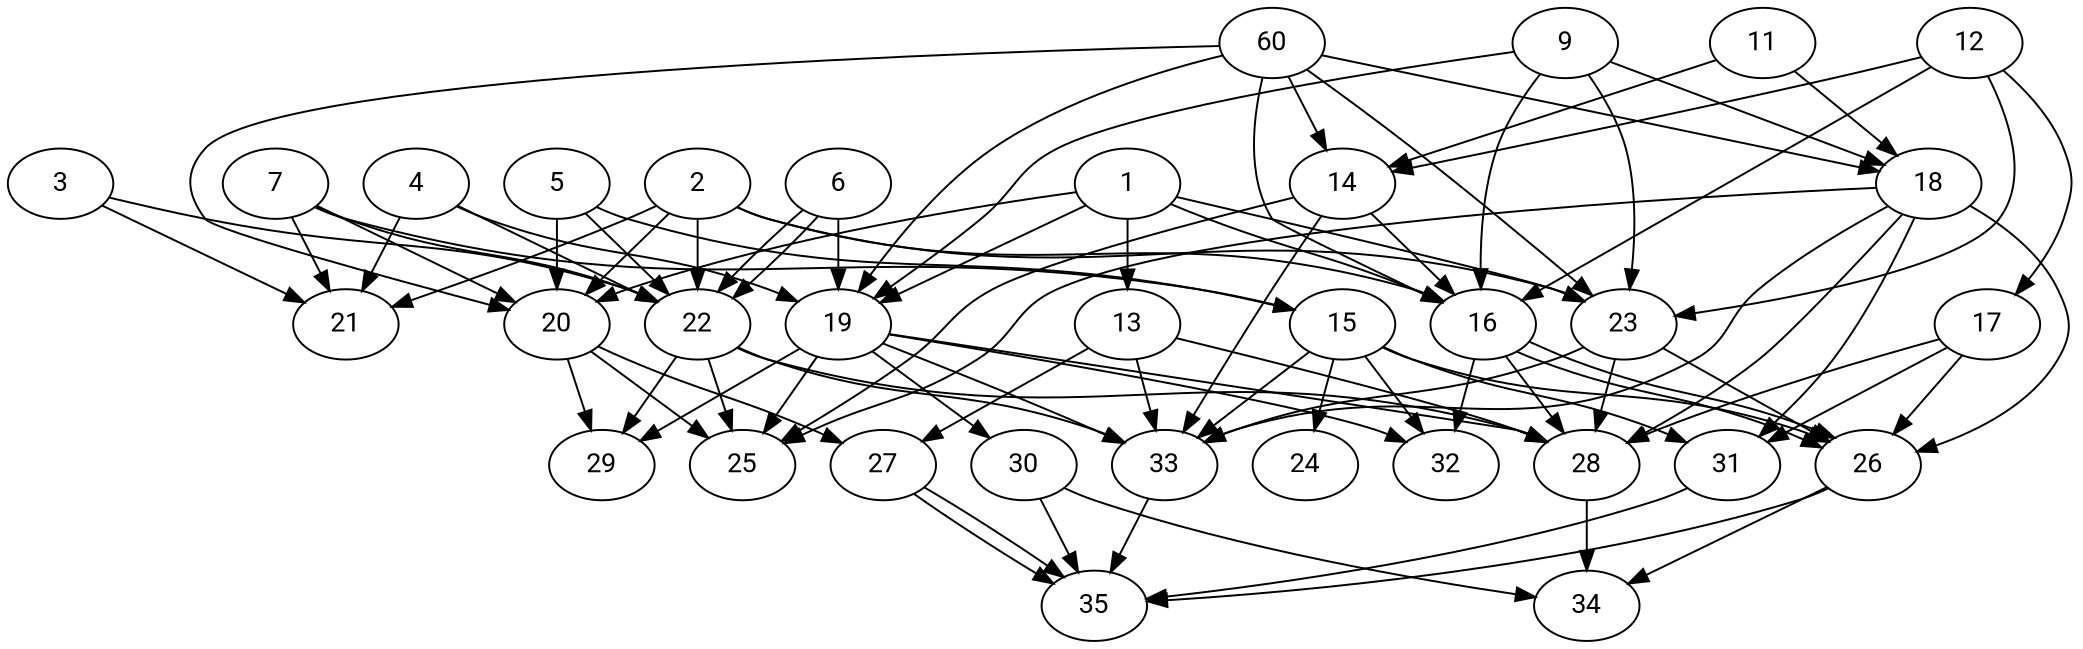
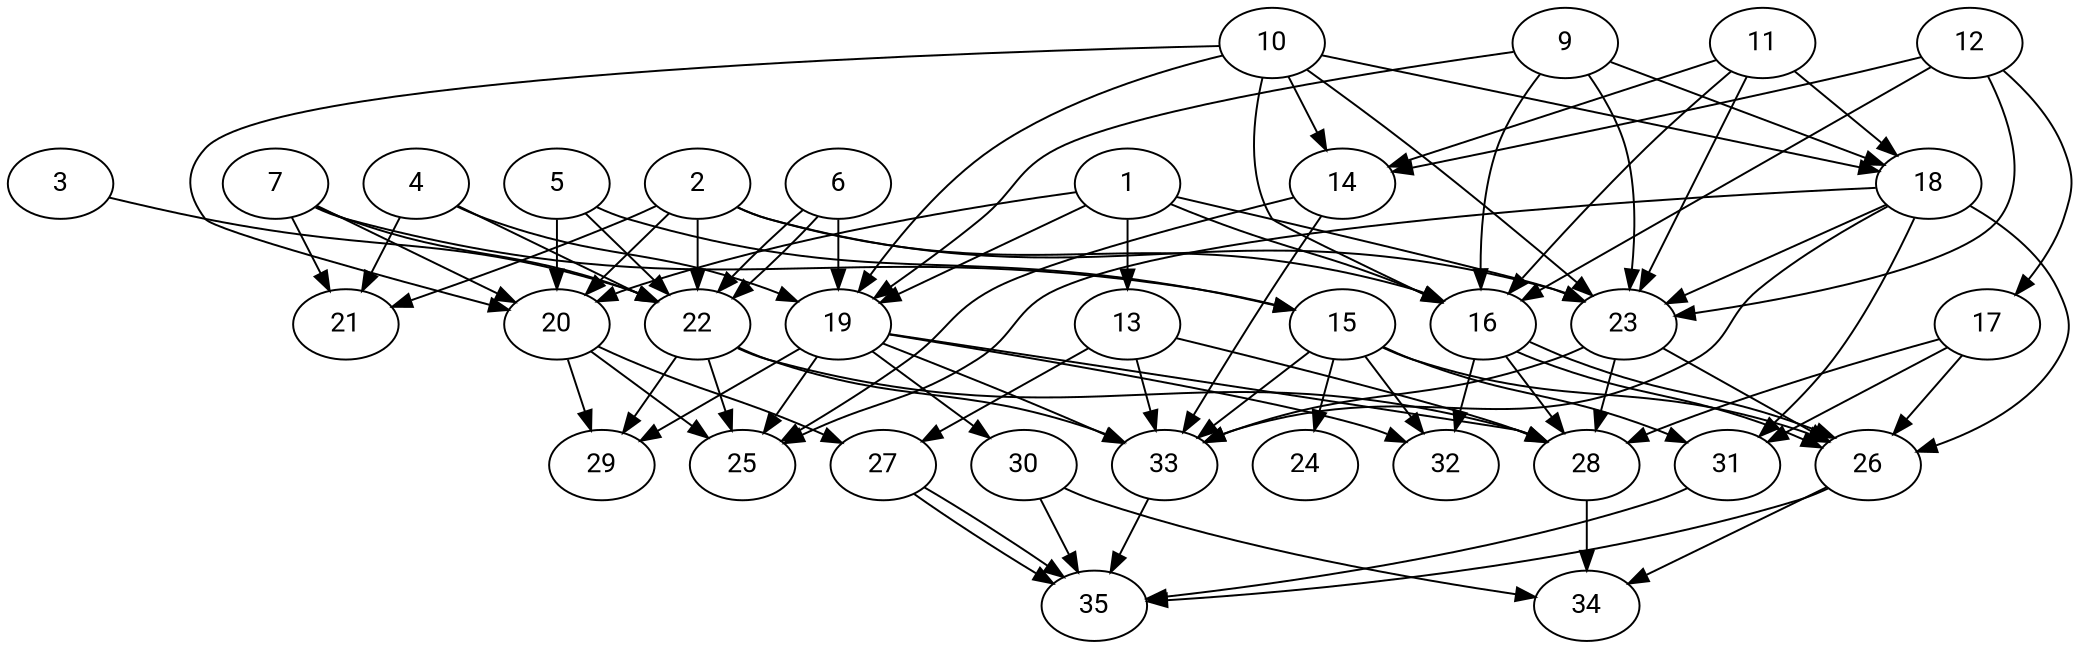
node "60": label "60" -> "10"
edge "11" -> "23": added
edge "14" -> "16": now "11" -> "16"
edge "3" -> "21": removed
edge "18" -> "28": now "18" -> "23"
